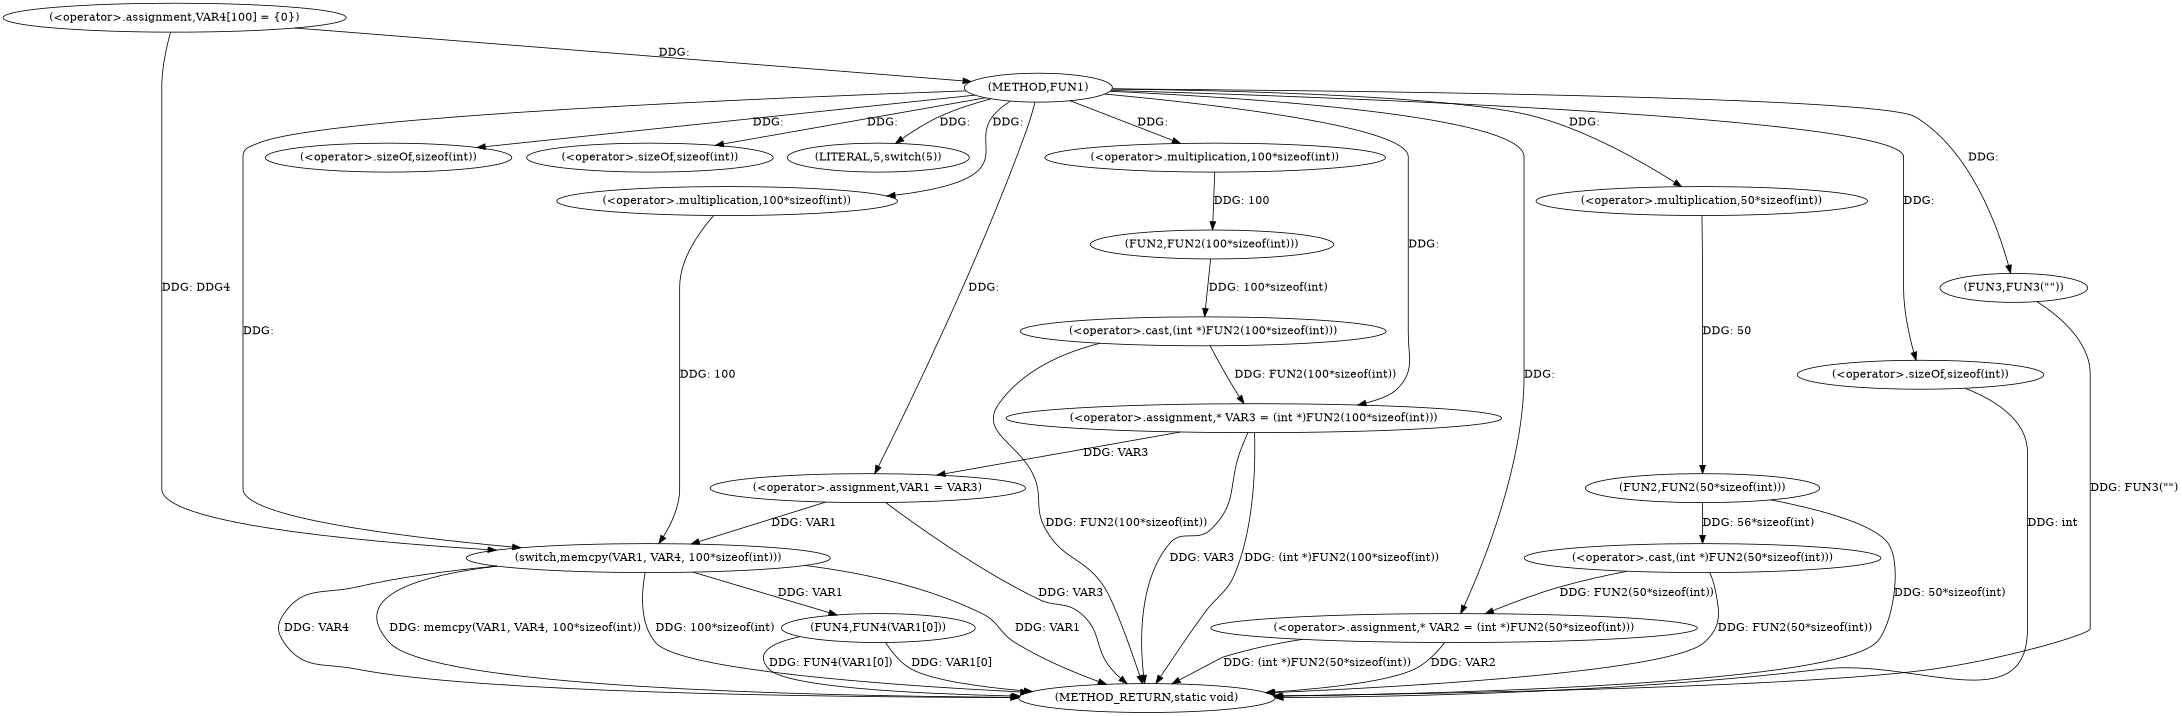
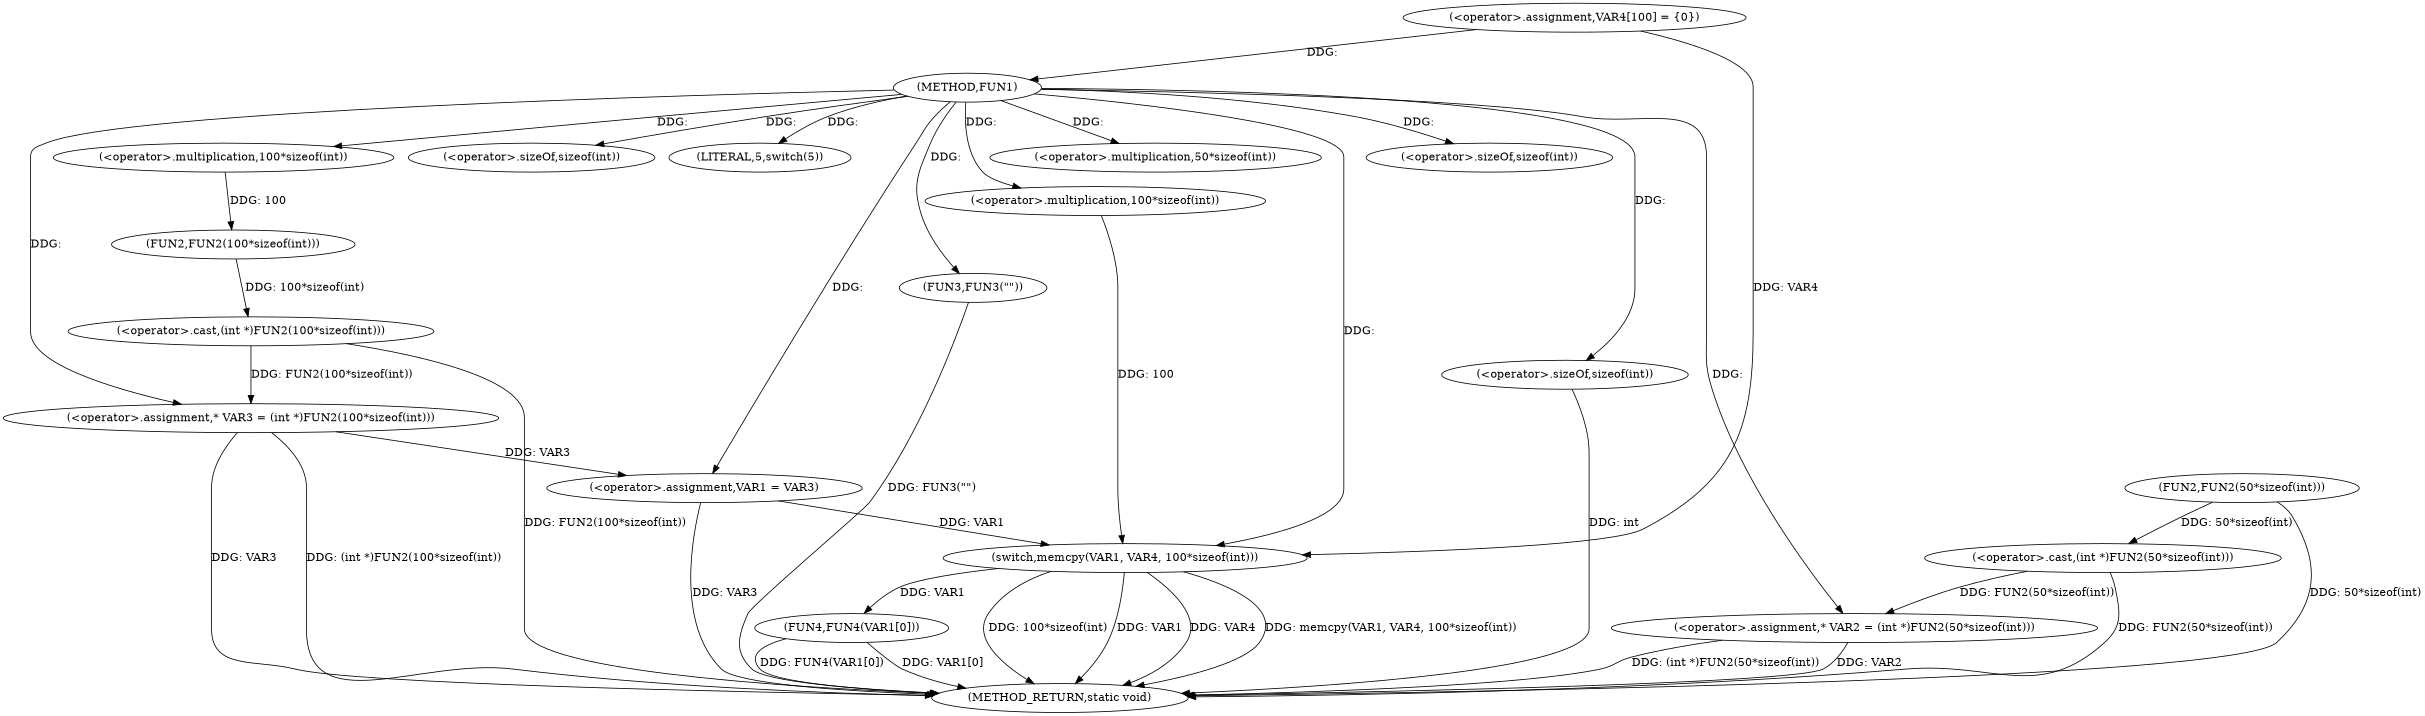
edge "(<operator>.assignment,VAR4[100] = {0})" -> "(switch,memcpy(VAR1, VAR4, 100*sizeof(int)))": label "DDG: DDG4" -> "DDG: VAR4"
edge "(<operator>.multiplication,50*sizeof(int))" -> "(FUN2,FUN2(50*sizeof(int)))": removed, label "DDG: 50"
edge "(FUN2,FUN2(50*sizeof(int)))" -> "(<operator>.cast,(int *)FUN2(50*sizeof(int)))": label "DDG: 56*sizeof(int)" -> "DDG: 50*sizeof(int)"
